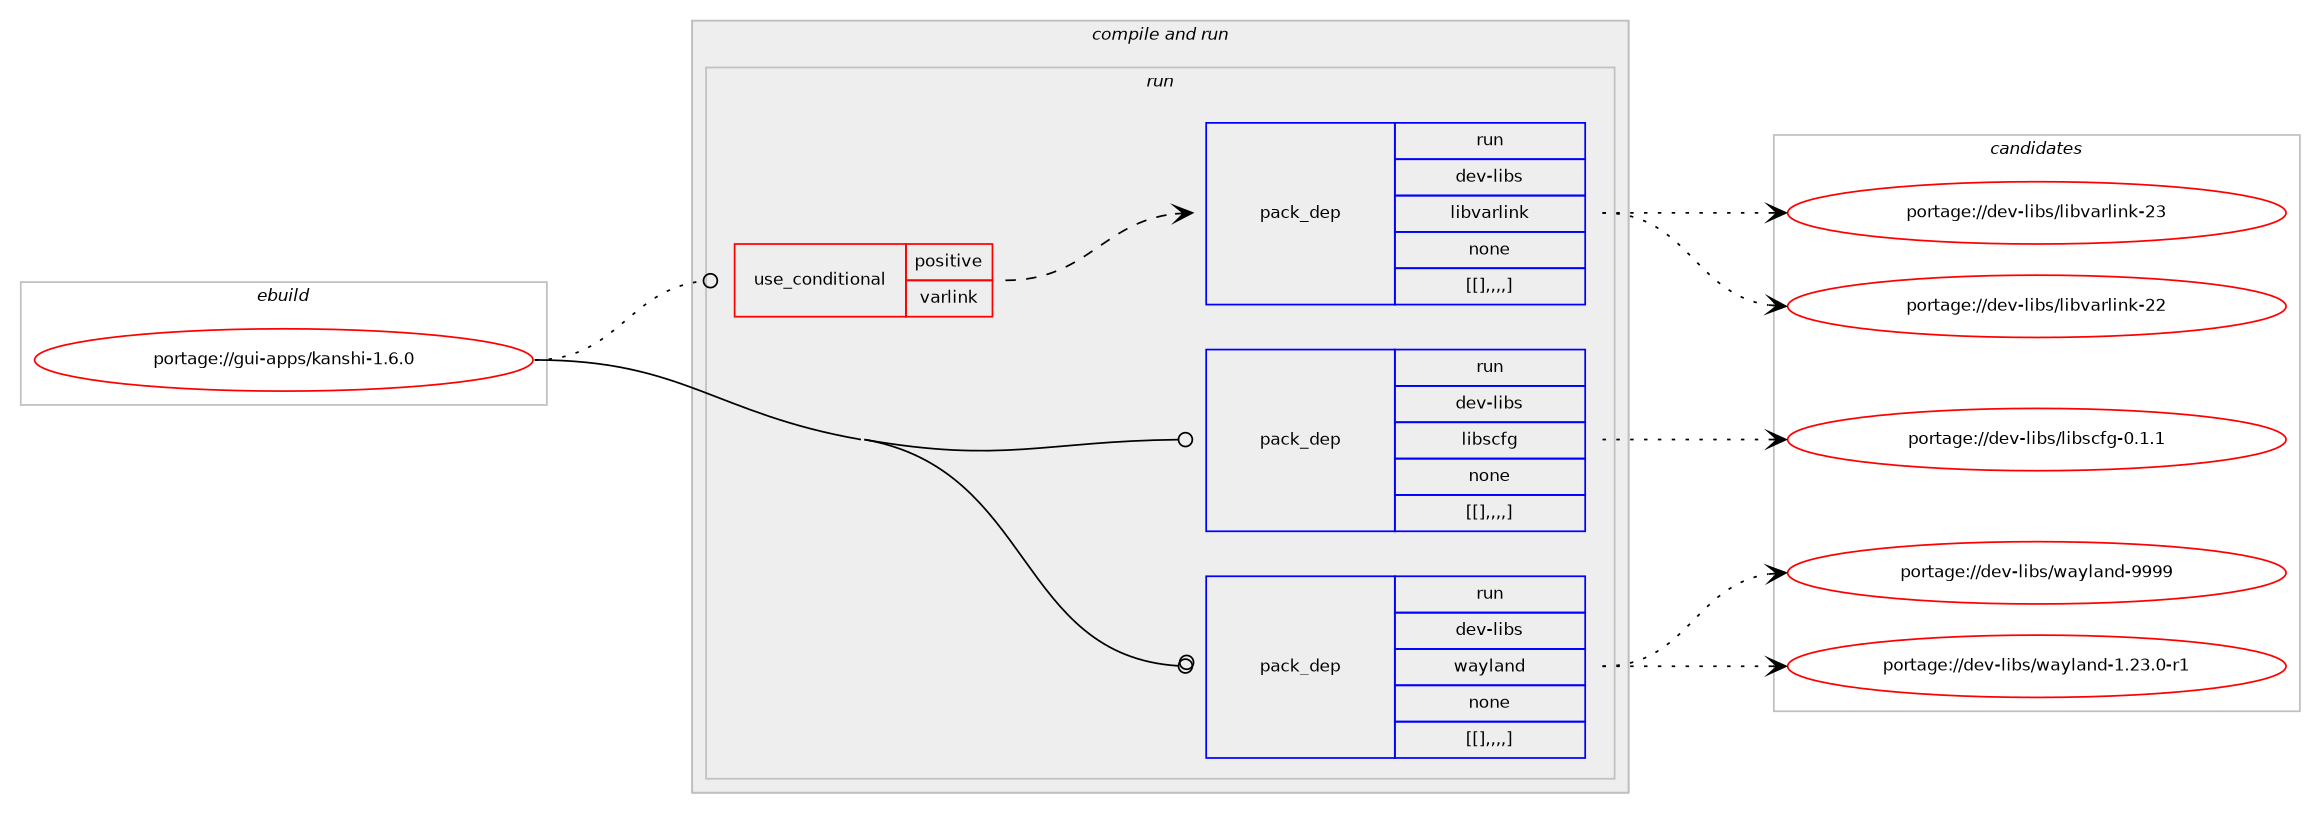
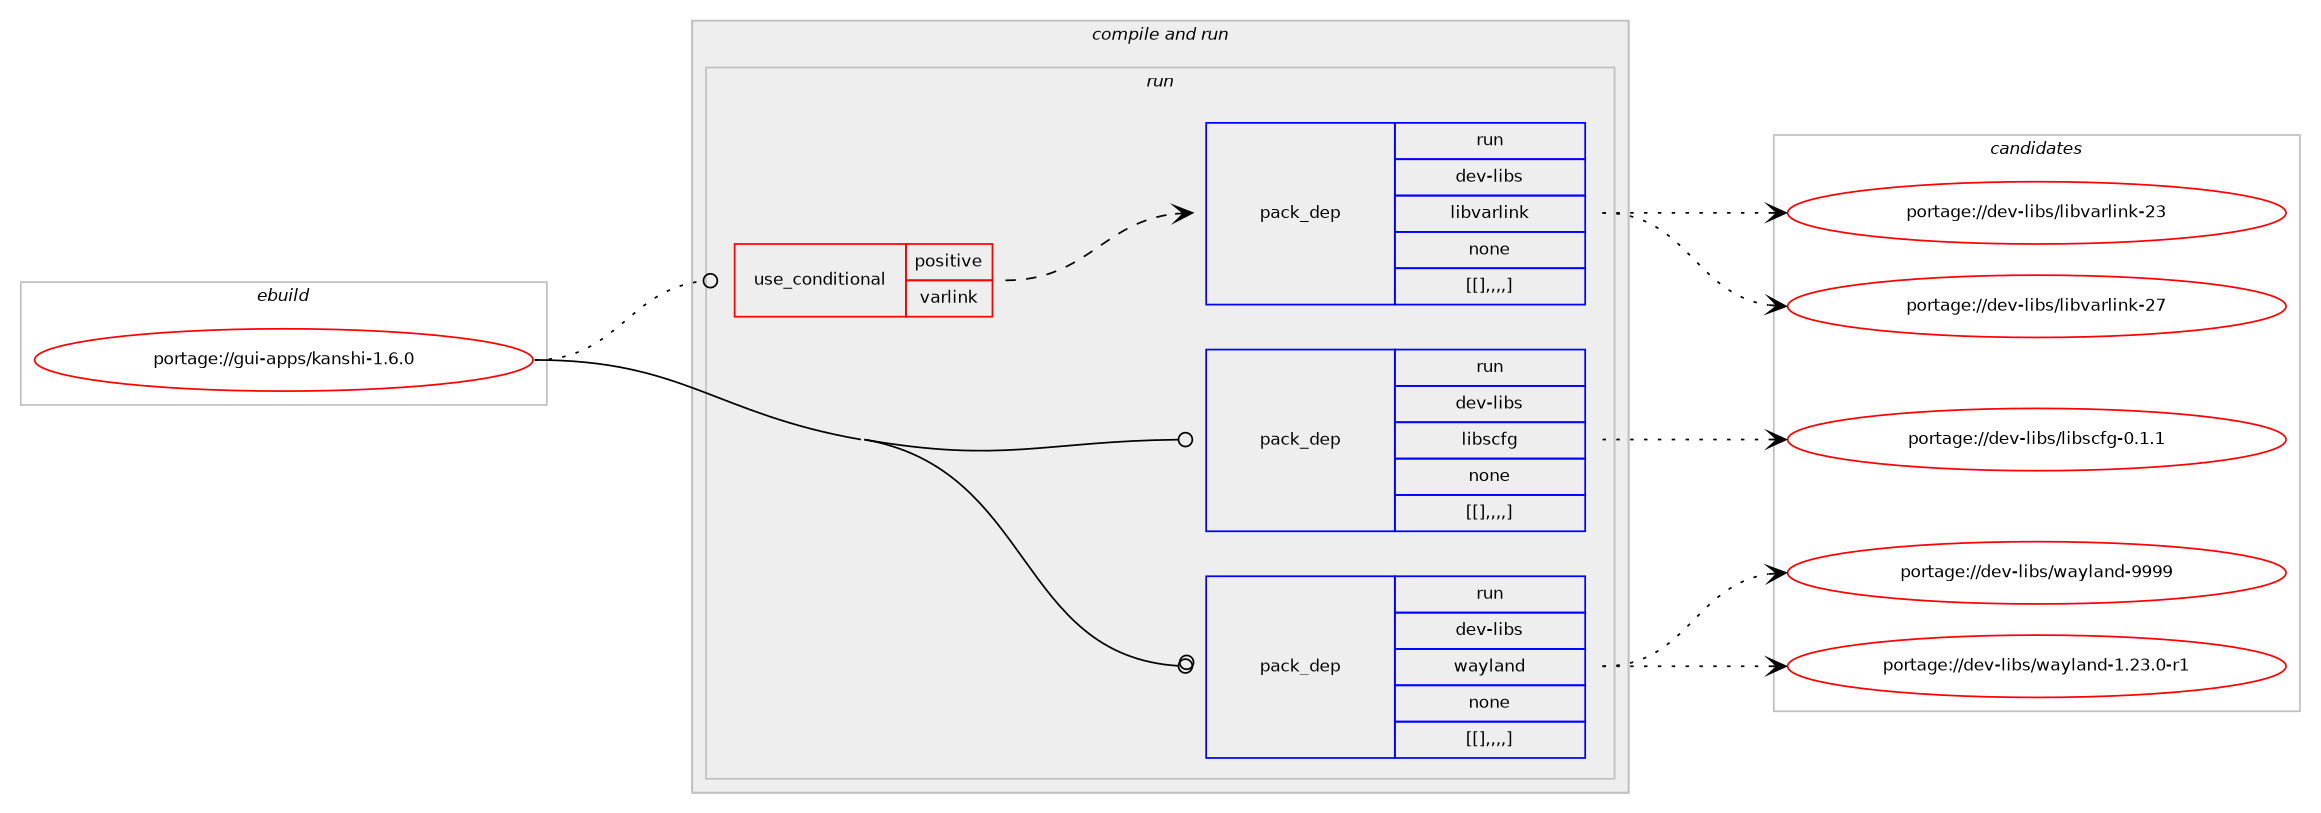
node "portage://dev-libs/libvarlink-22": label "portage://dev-libs/libvarlink-22" -> "portage://dev-libs/libvarlink-27"
